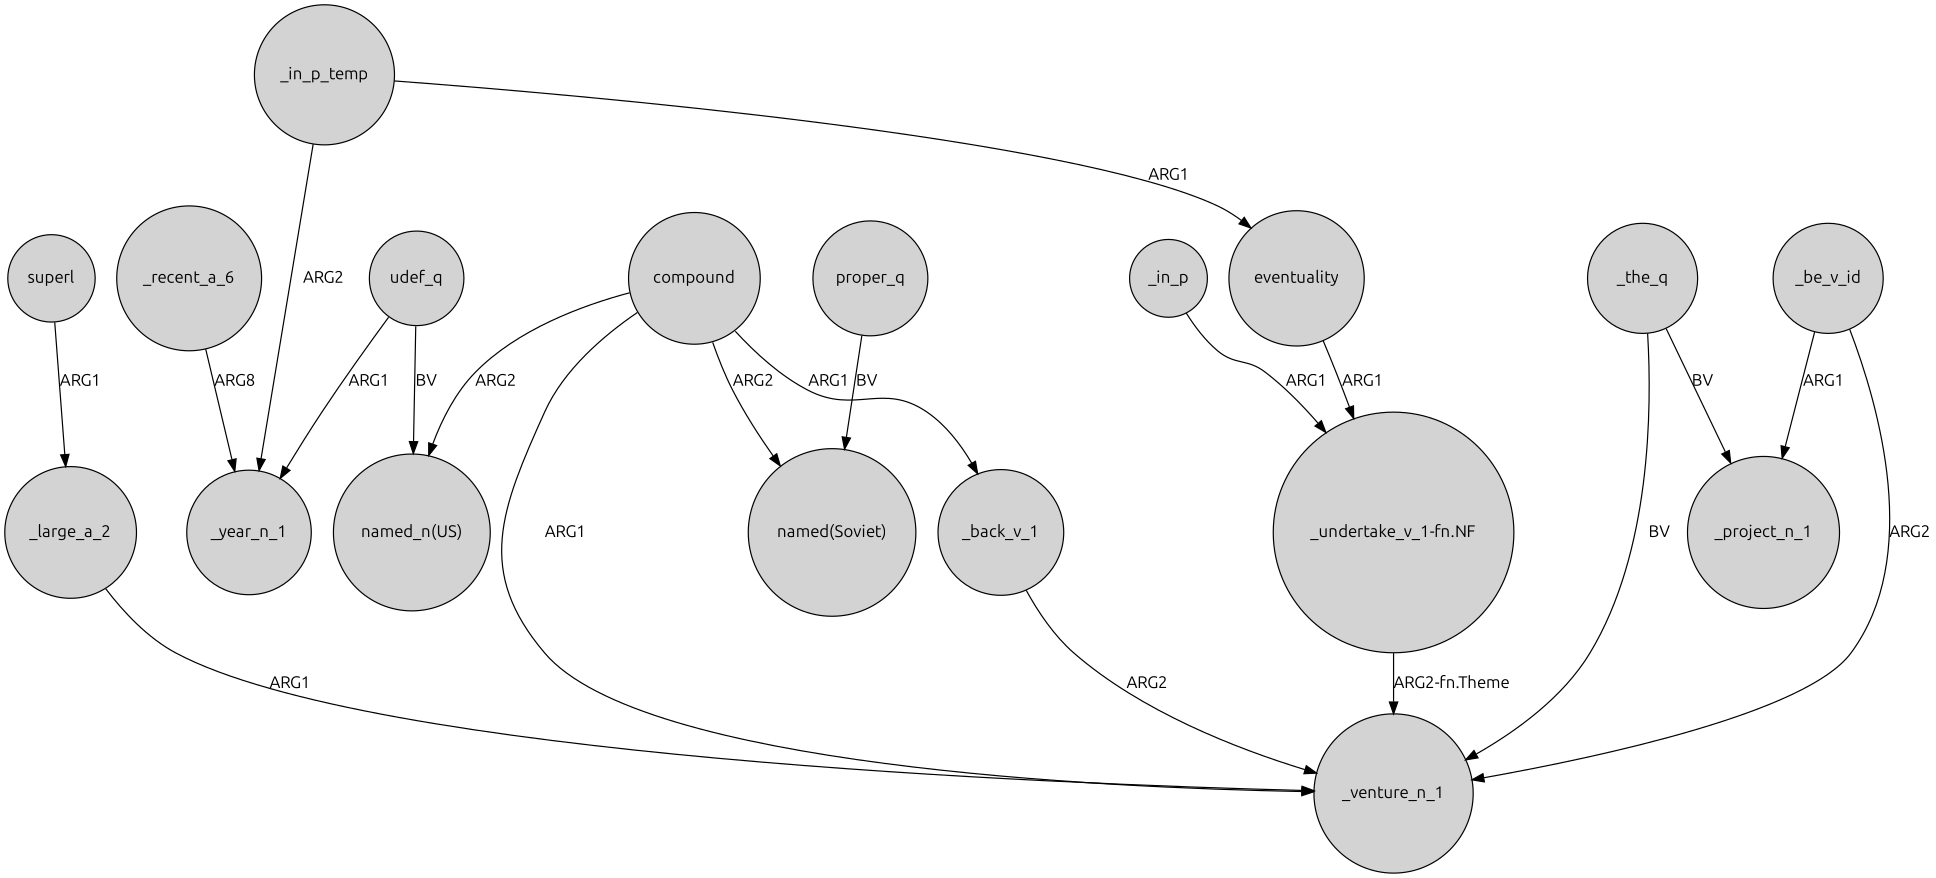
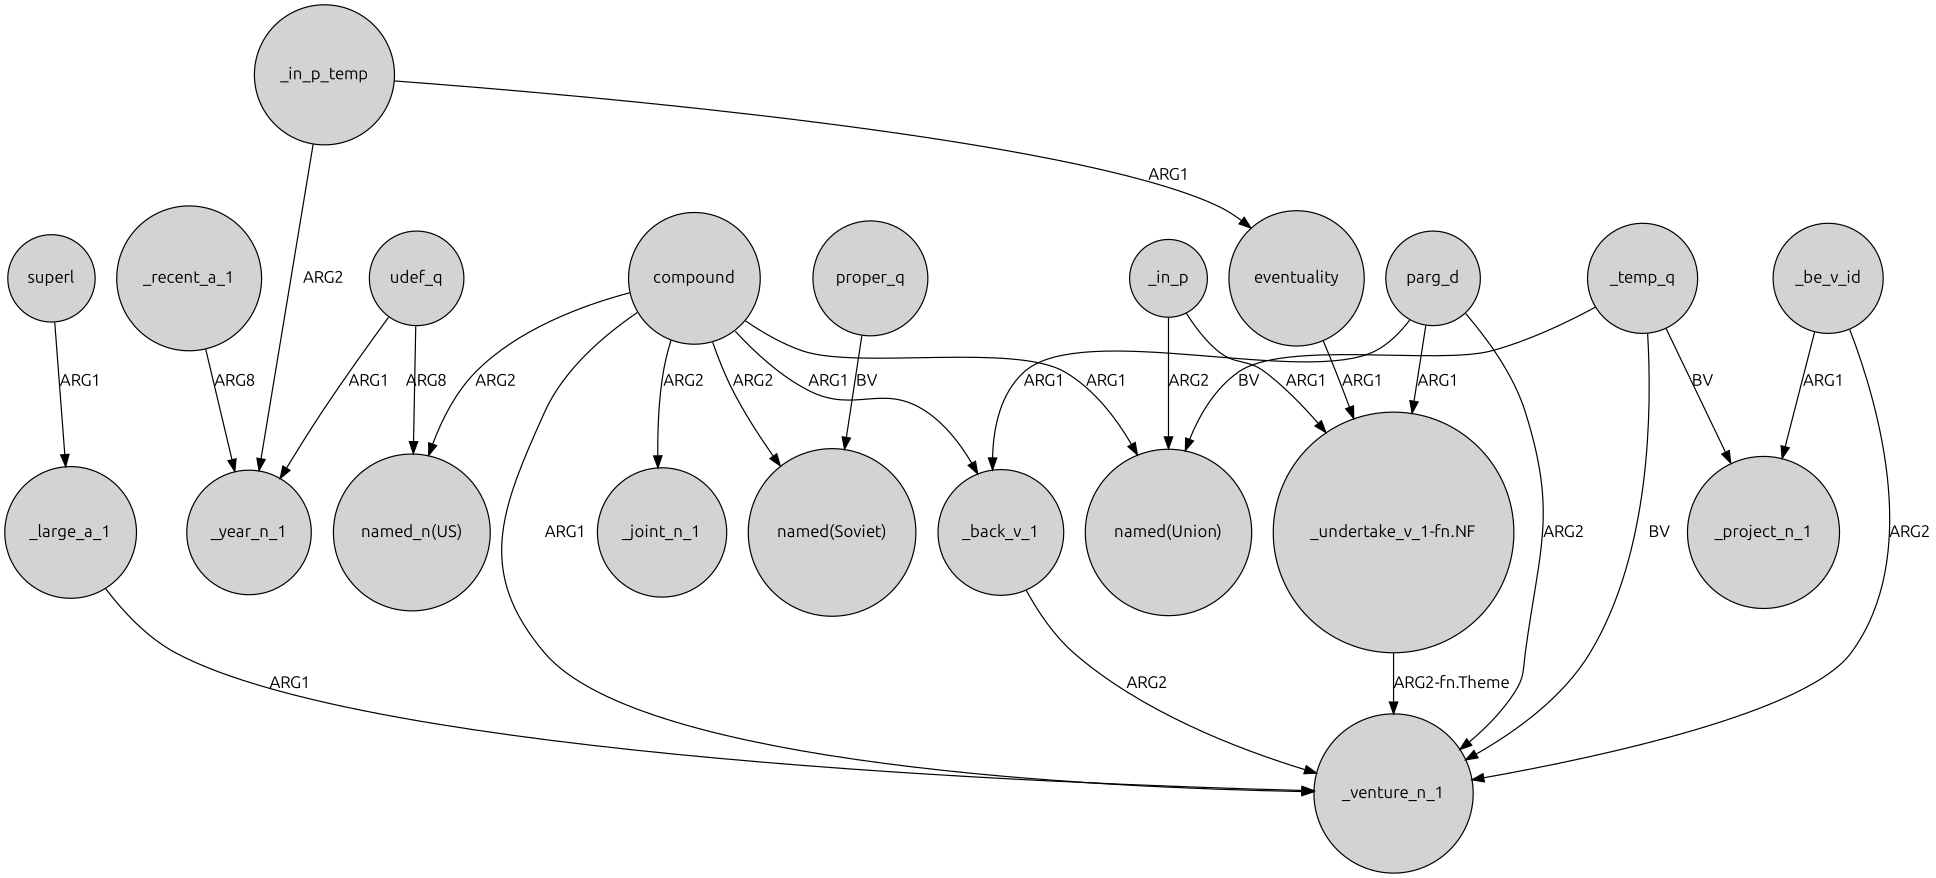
node "_recent_a_6": label "_recent_a_6" -> "_recent_a_1"
node "parg_d": added
node "_the_q": label "_the_q" -> "_temp_q"
edge "udef_q" -> "named_n(US)": label "BV" -> "ARG8"
node "_large_a_2": label "_large_a_2" -> "_large_a_1"
node "_joint_n_1": added
node "named(Union)": added
